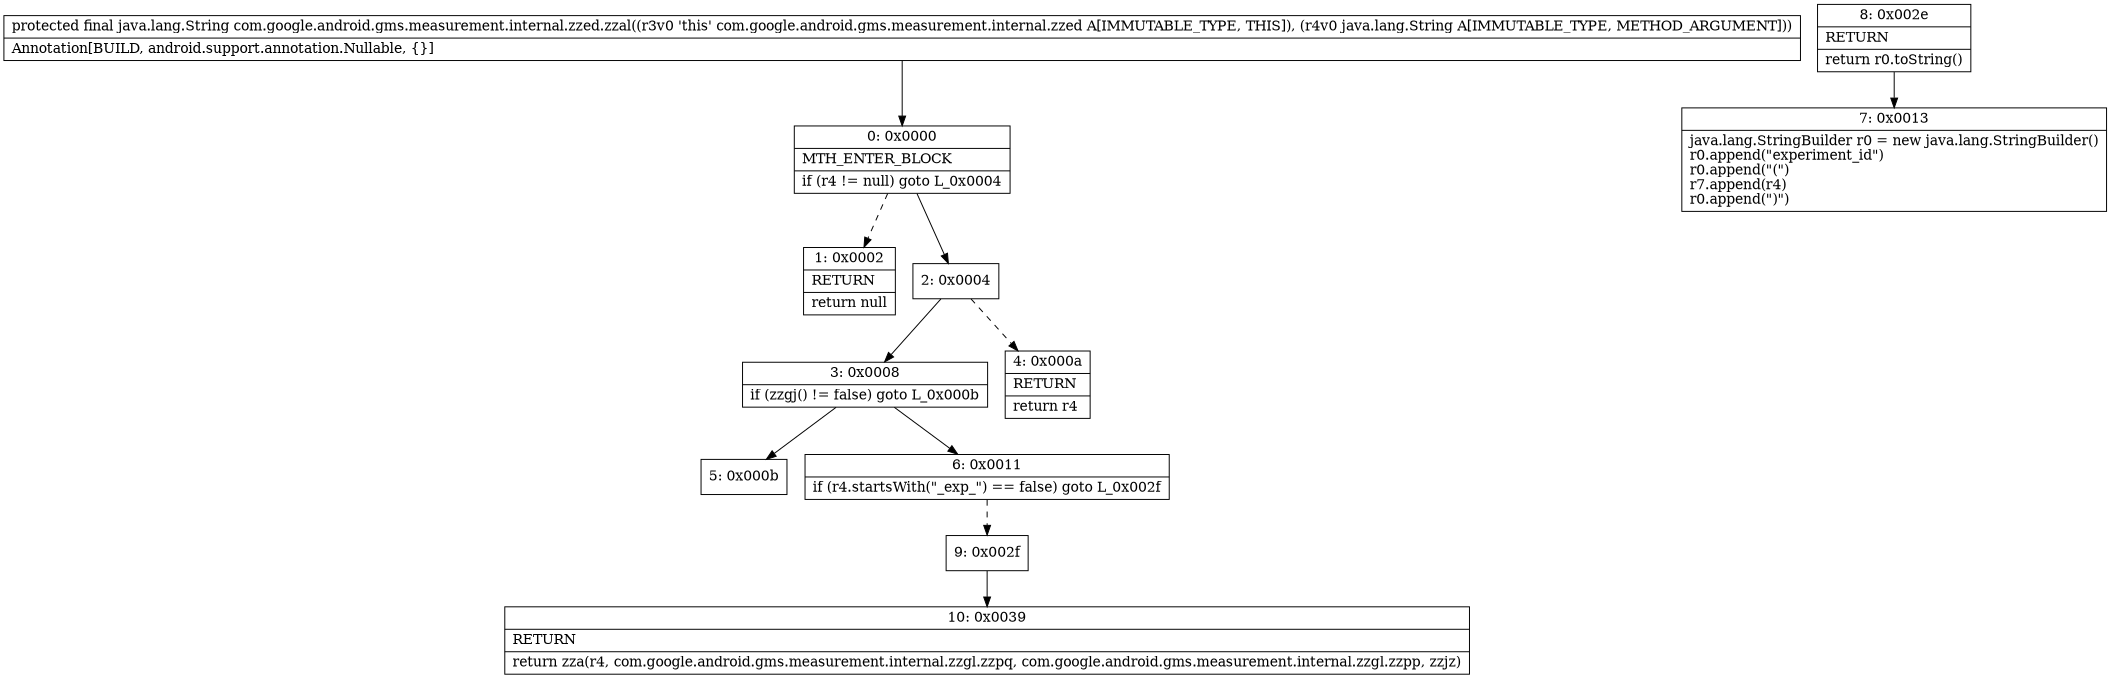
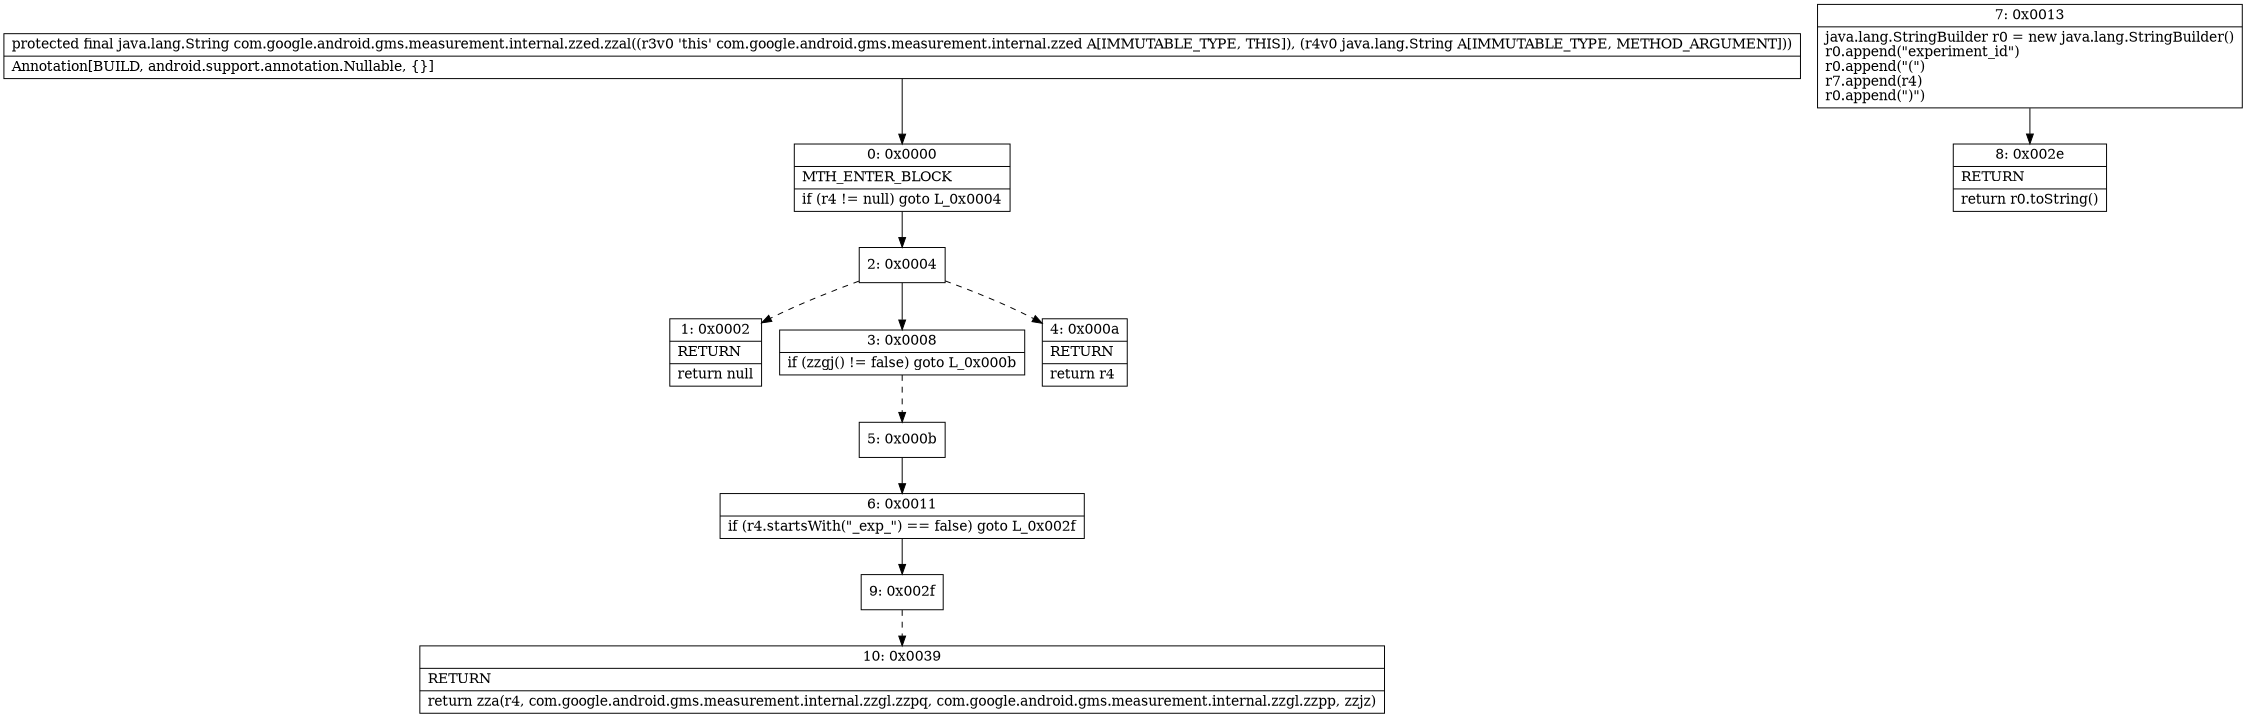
edge "8: 0x002e" -> "7: 0x0013": reversed
edge "0: 0x0000" -> "1: 0x0002": now "2: 0x0004" -> "1: 0x0002"
edge "3: 0x0008" -> "6: 0x0011": now "5: 0x000b" -> "6: 0x0011"
edge "3: 0x0008" -> "5: 0x000b": style solid -> dashed
edge "6: 0x0011" -> "9: 0x002f": style dashed -> solid
edge "9: 0x002f" -> "10: 0x0039": style solid -> dashed
